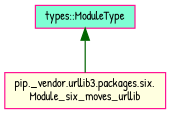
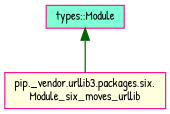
node "types::ModuleType": label "types::ModuleType" -> "types::Module"
